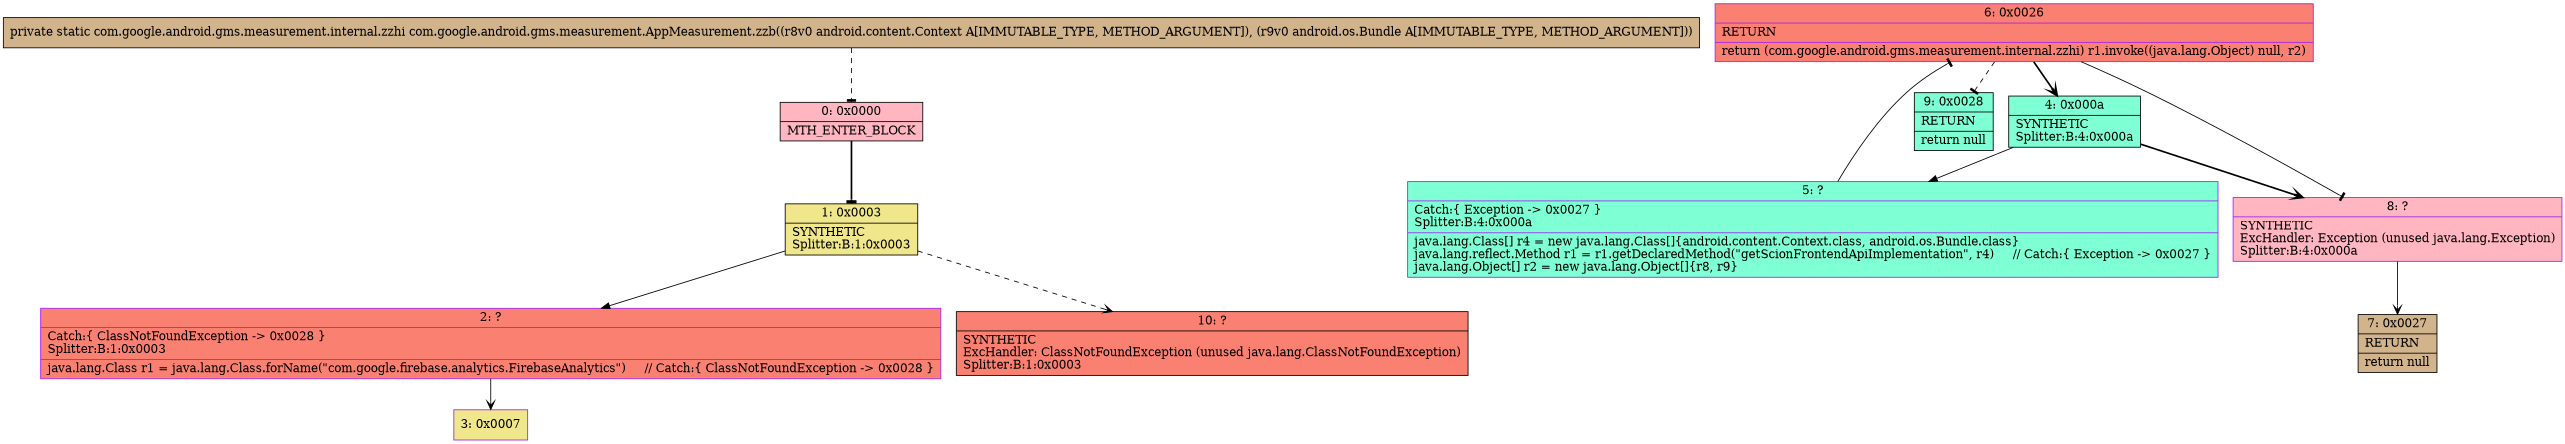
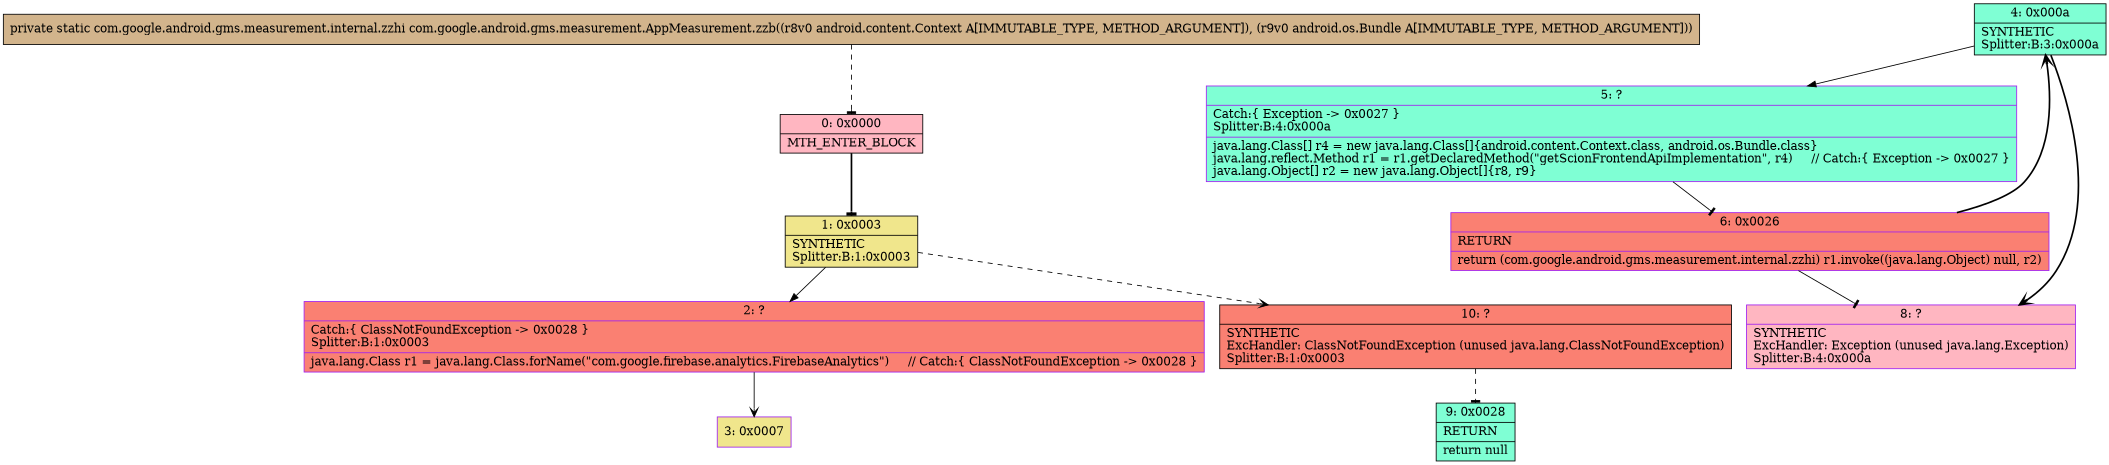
edge "6: 0x0026" -> "9: 0x0028": now "10: ?" -> "9: 0x0028"
node "4: 0x000a": text "Splitter:B:4:0x000a" -> "Splitter:B:3:0x000a"
node "7: 0x0027": removed
